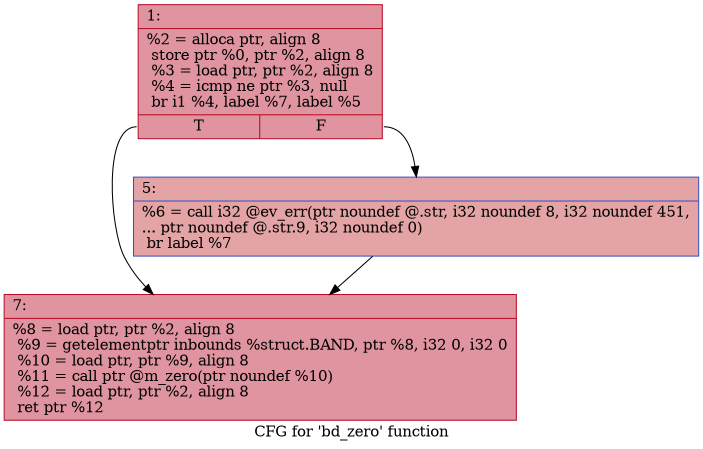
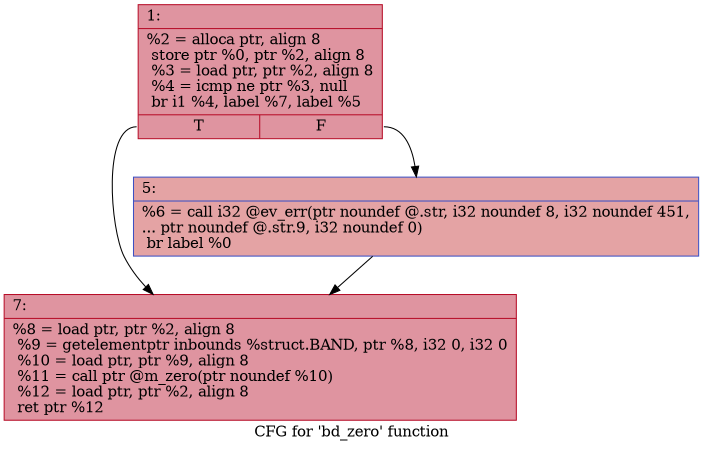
node "5:": text "br label %7" -> "br label %0"
